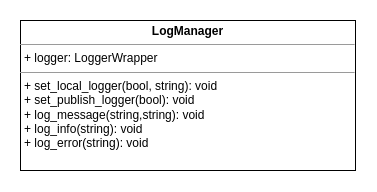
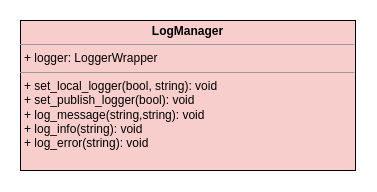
node "LogManager + logger: LoggerWrapper + set_local_logger(bool, string): void + set_publish_logger(bool): void + log_message(string,string): void + log_info(string): void + log_error(string): void": fillcolor #ffffff -> #f8cecc
